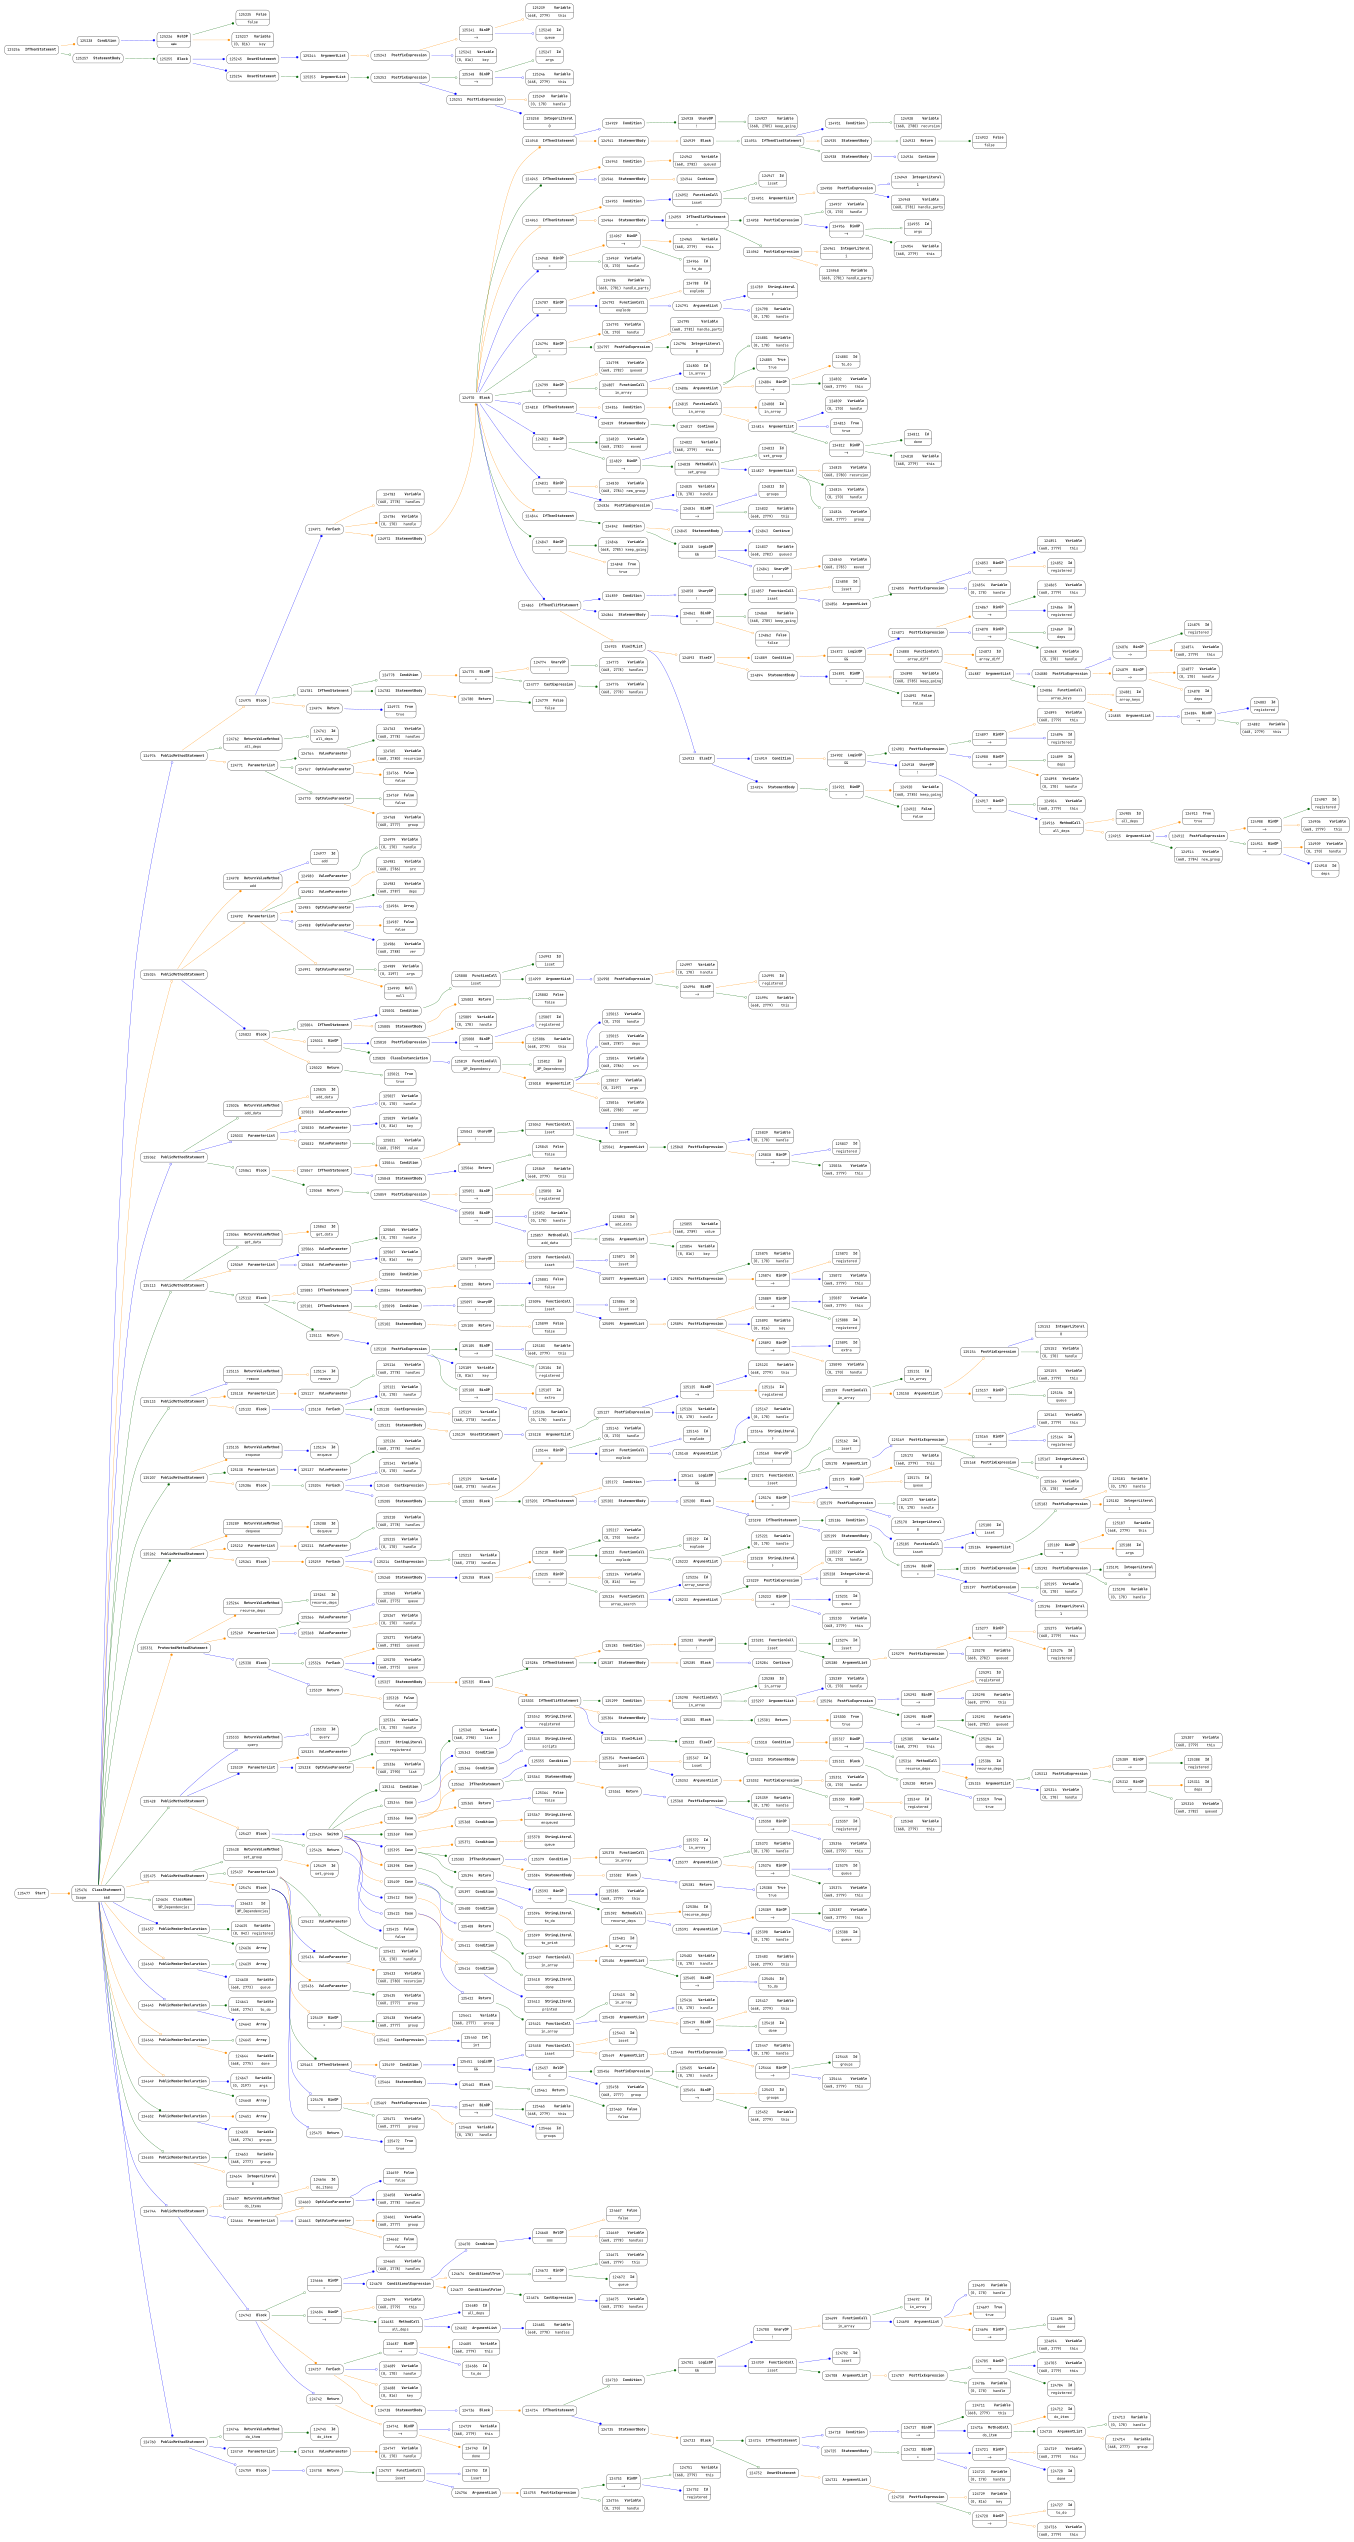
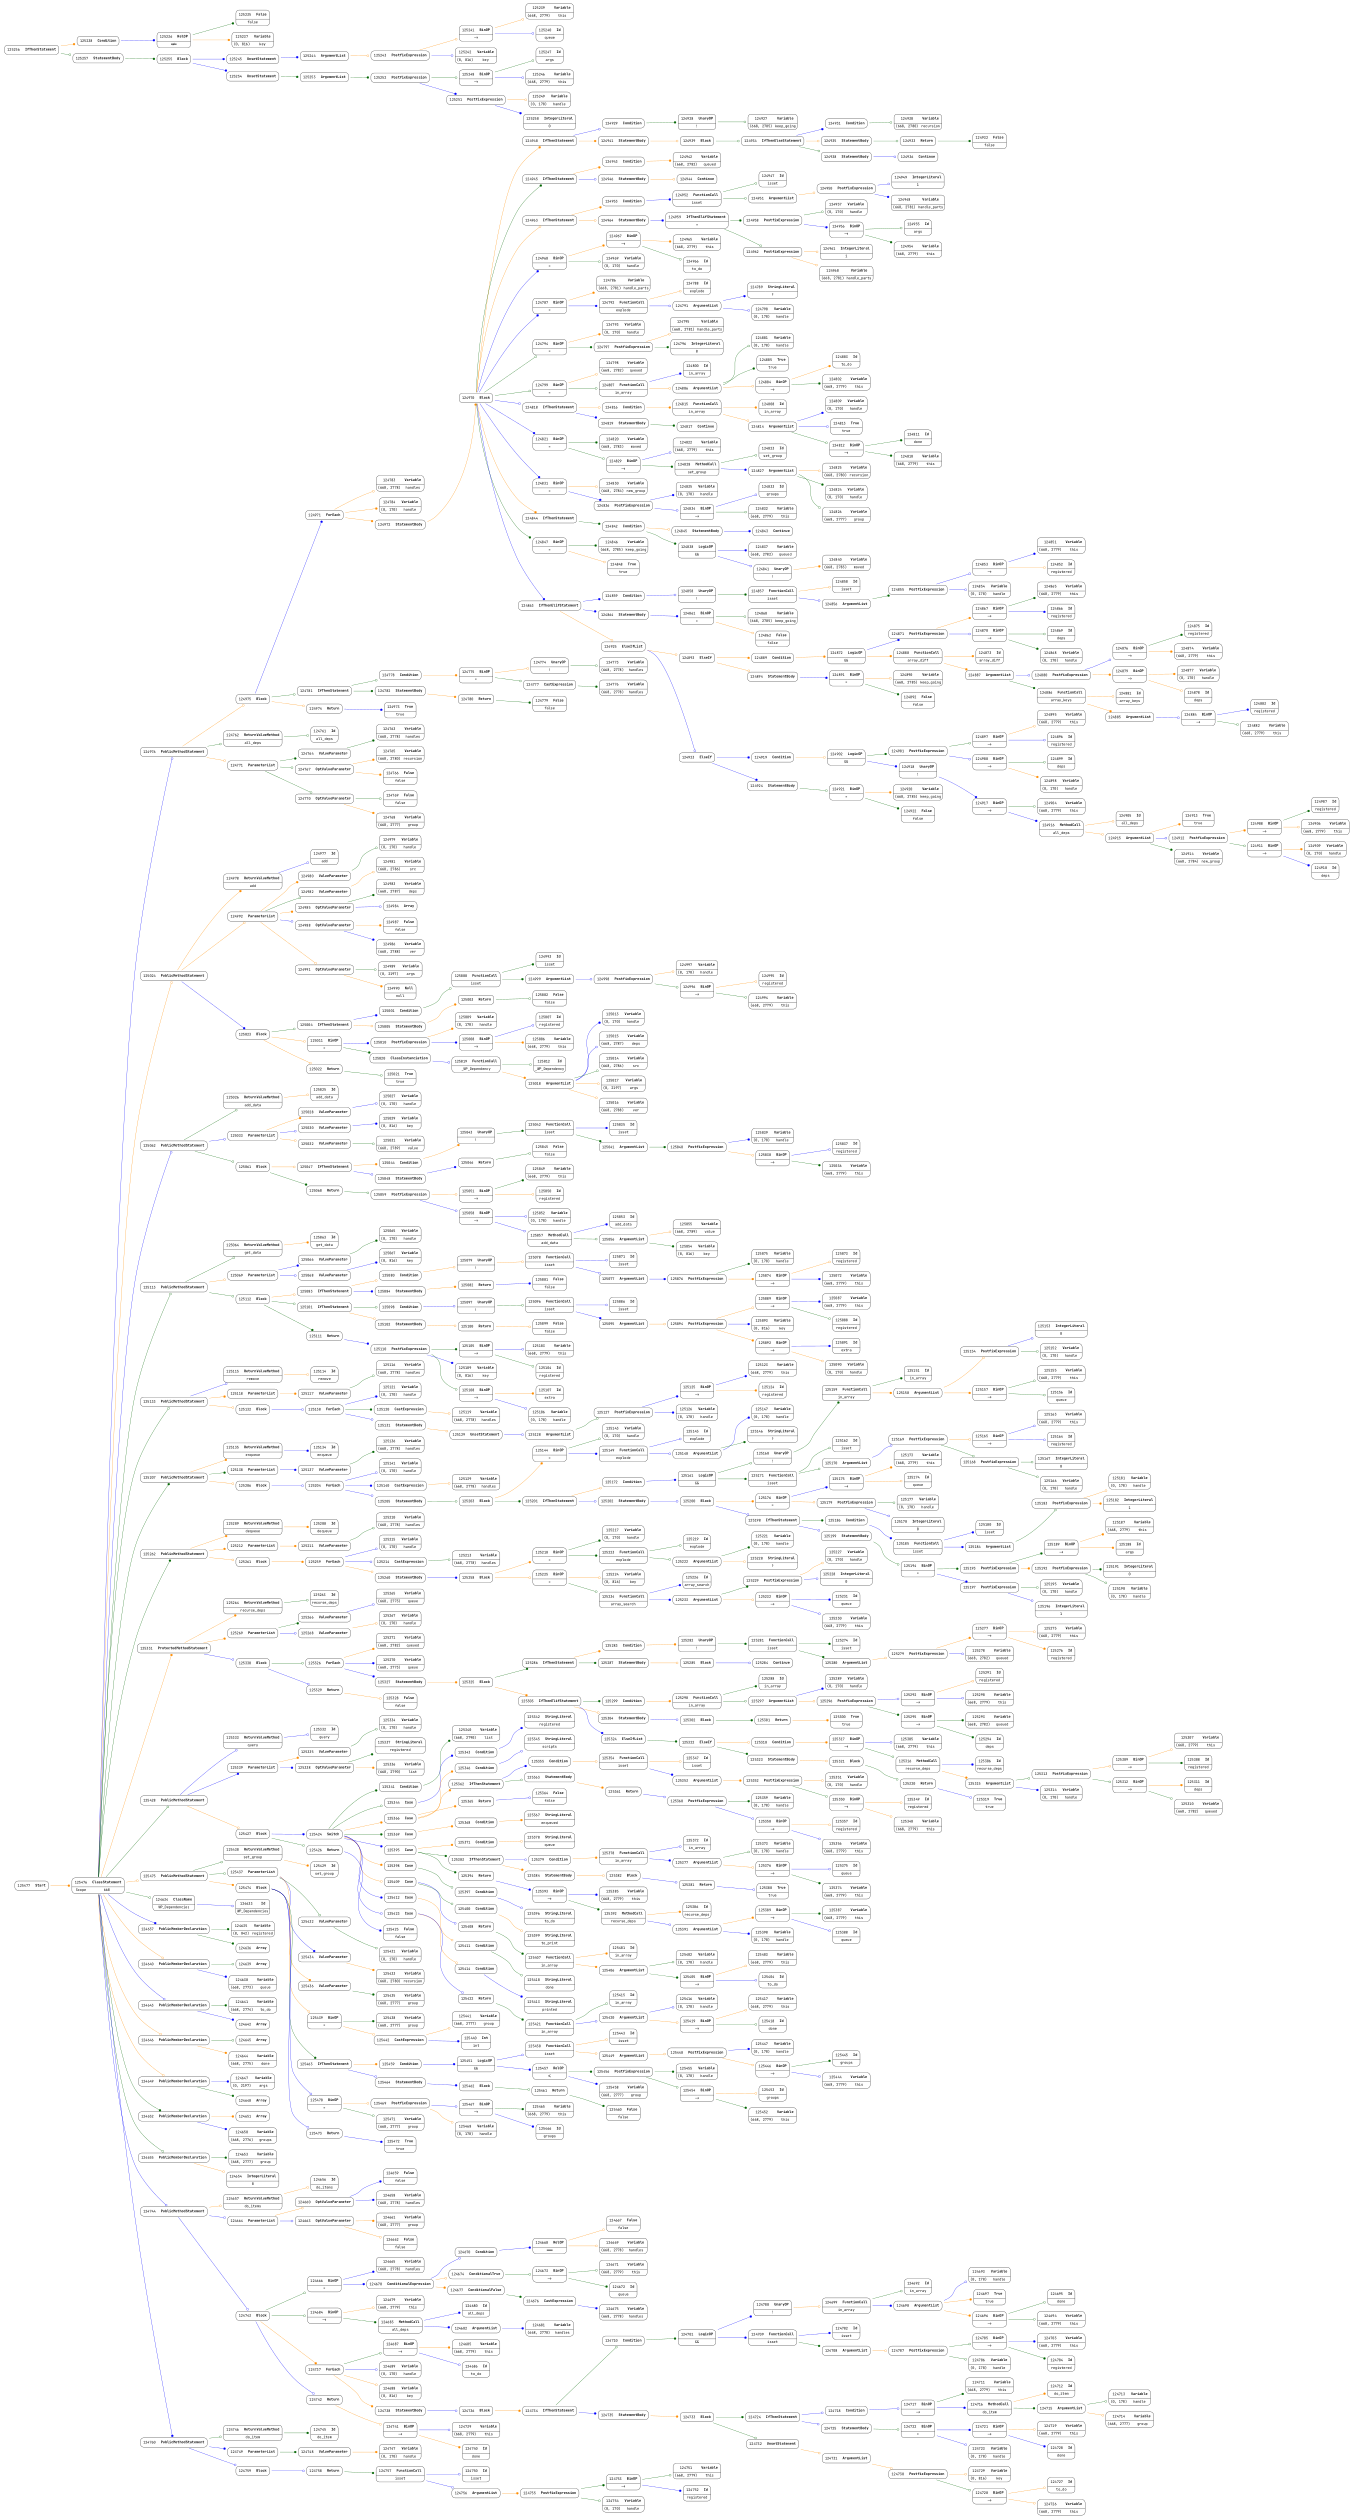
edge "125206" -> "125204": color darkgreen -> blue
edge "124705" -> "124694": now "124696" -> "124694"
